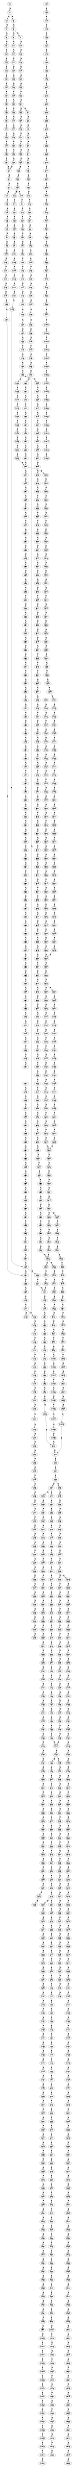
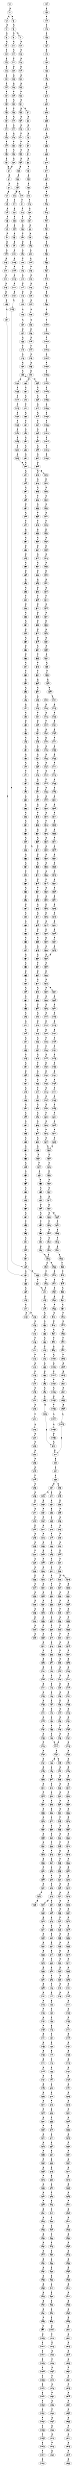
node "S759": added
